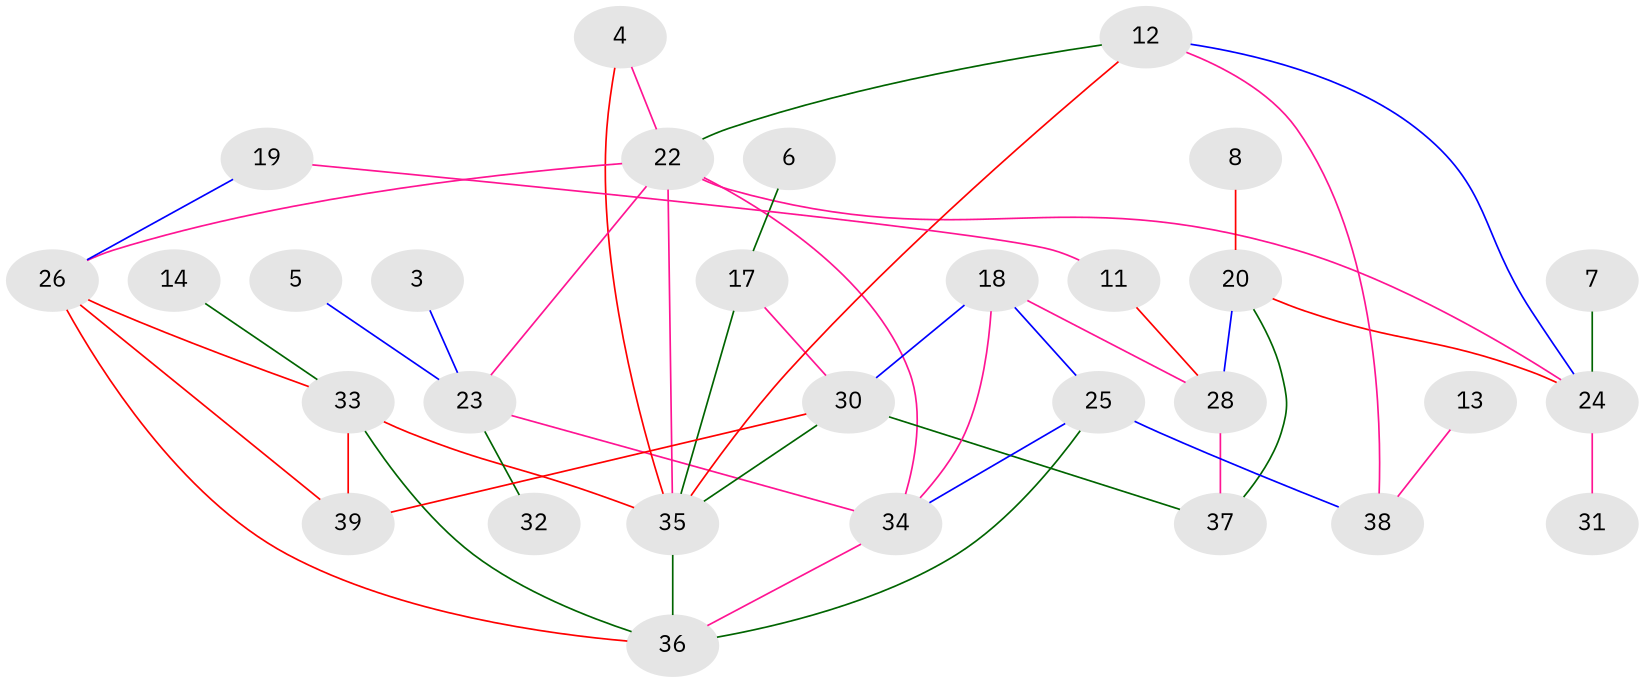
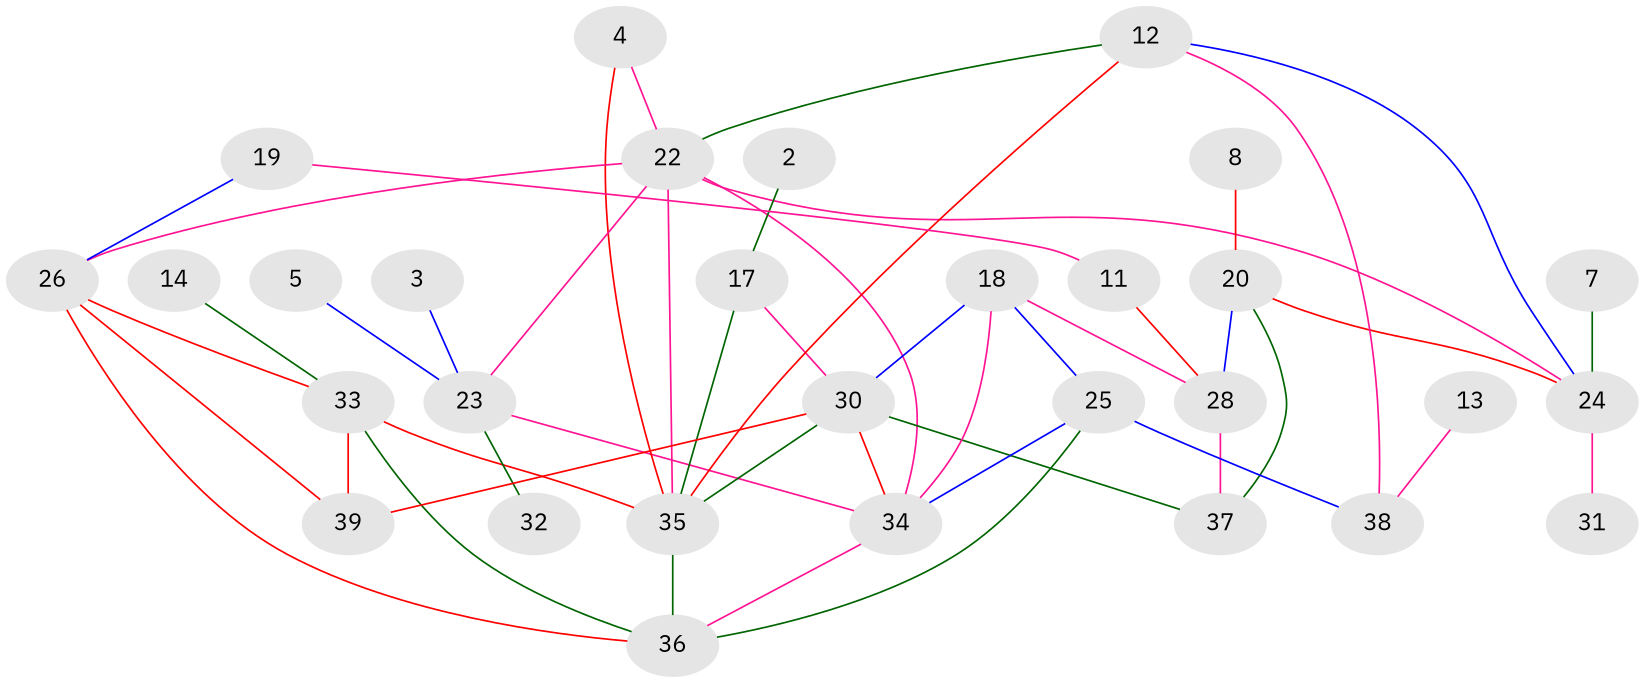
node "6": label "6" -> "2"
edge "30" -- "34": added
